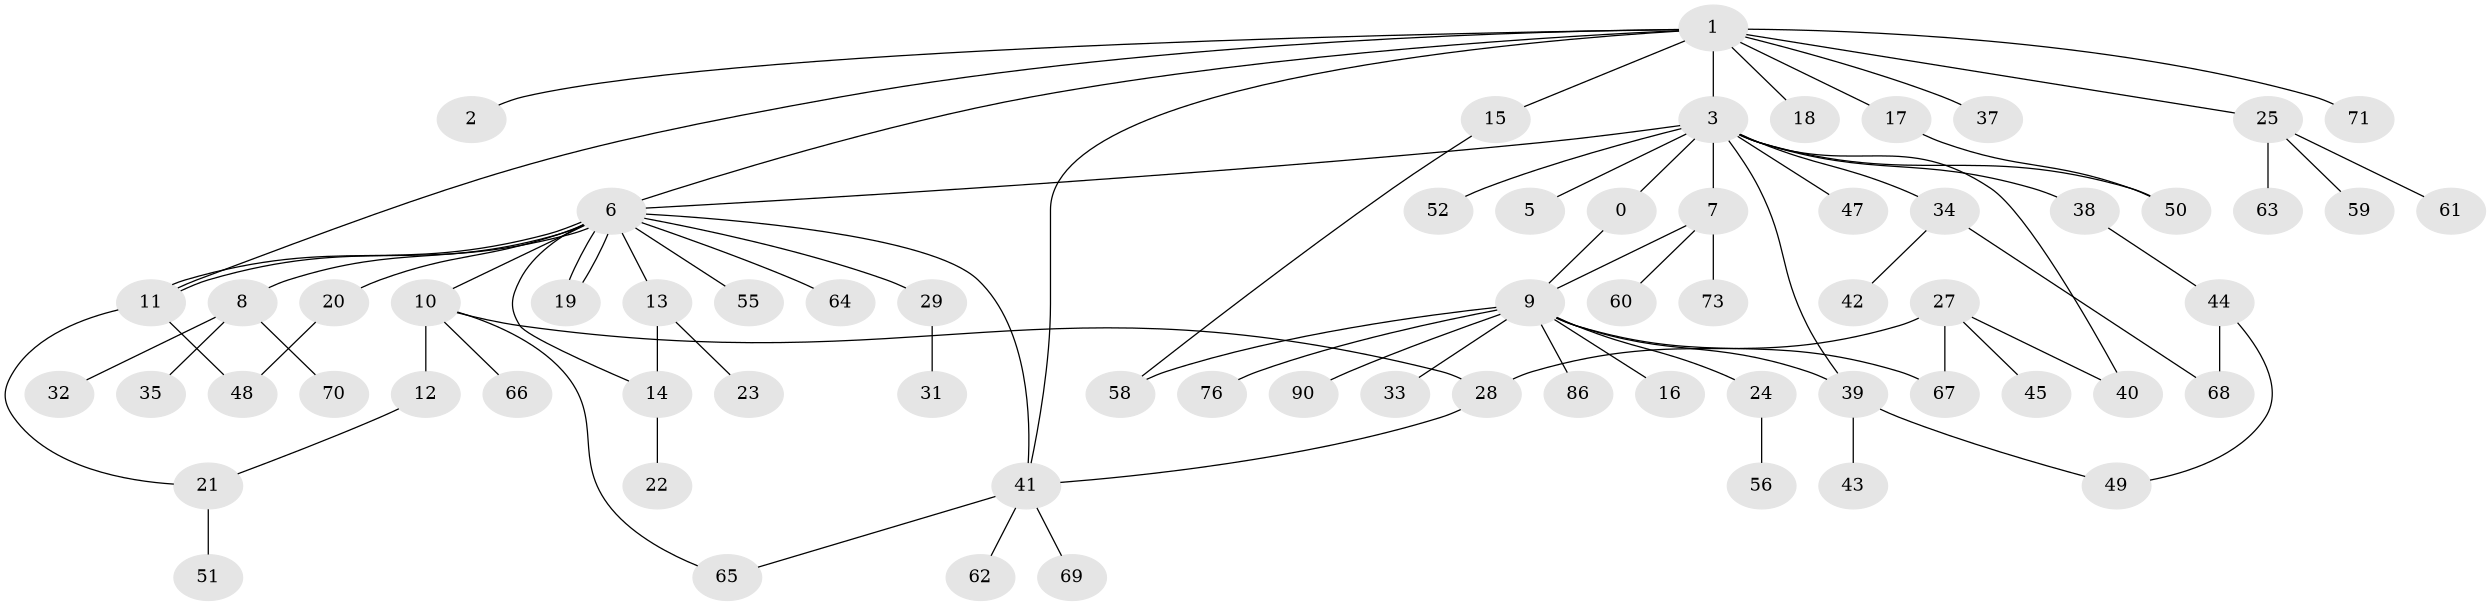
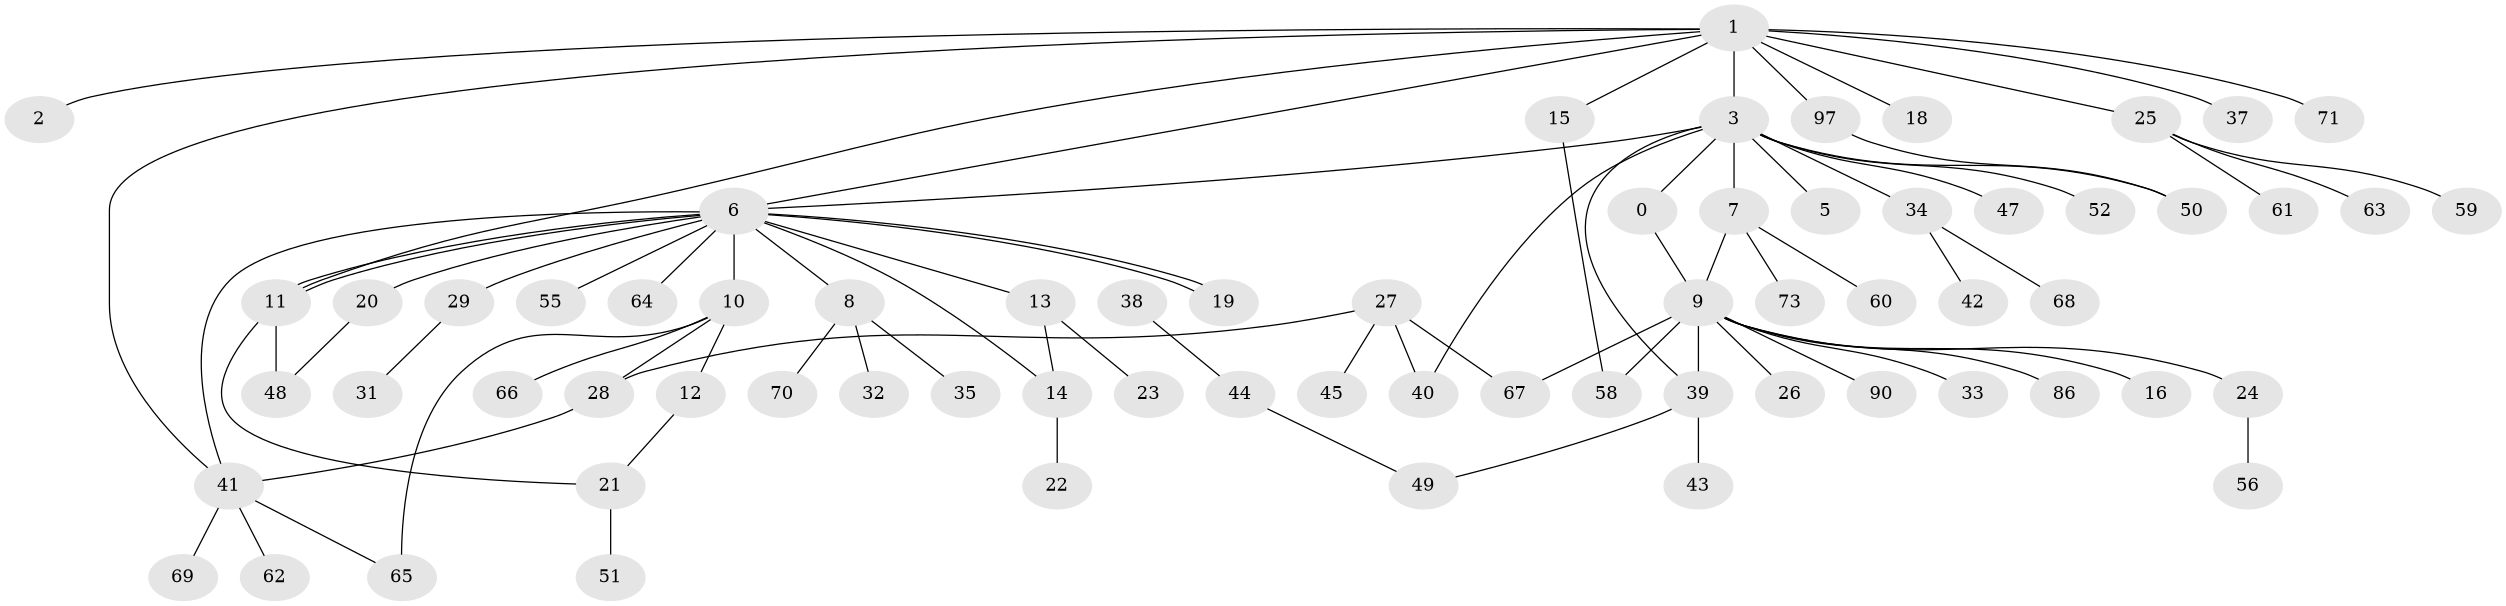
node "17": label "17" -> "97"
edge "3" -- "38": removed
edge "44" -- "68": removed
node "76": label "76" -> "26"
